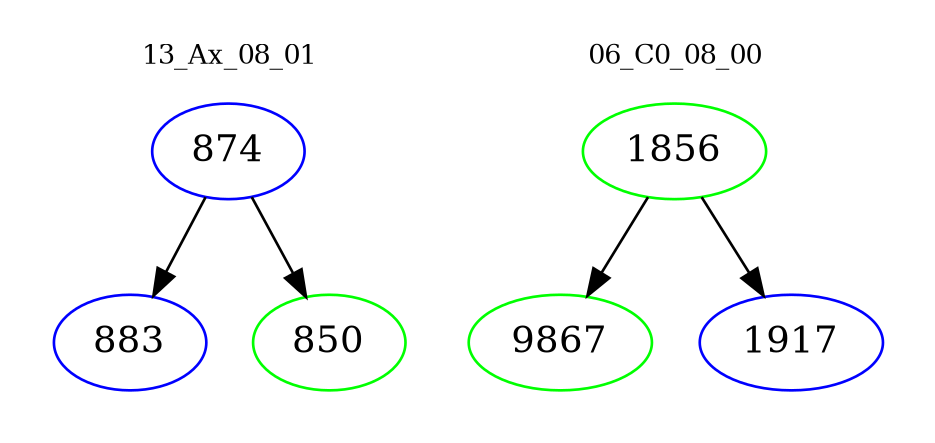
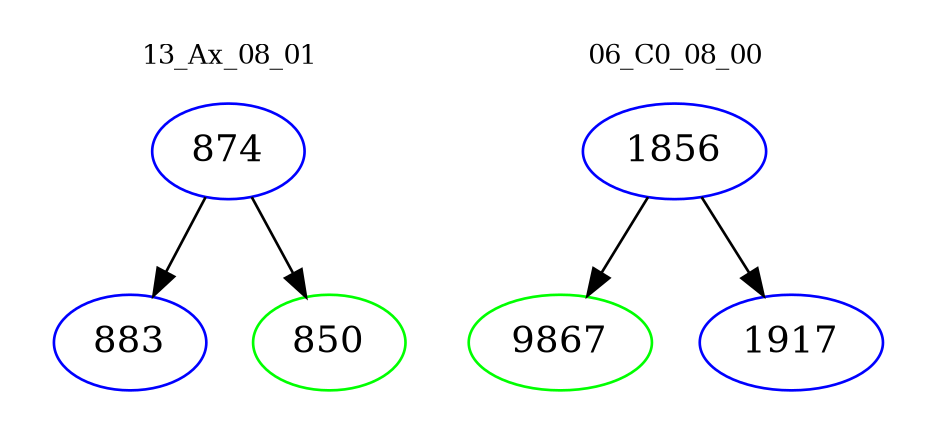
node "1856": color green -> blue
